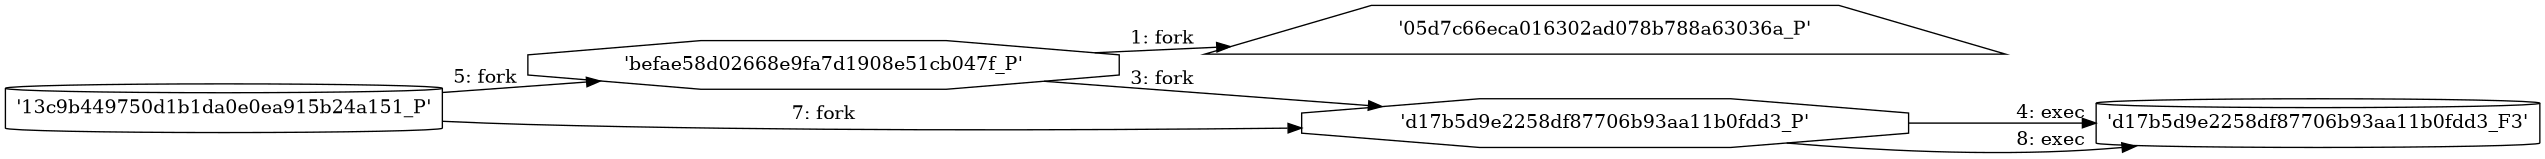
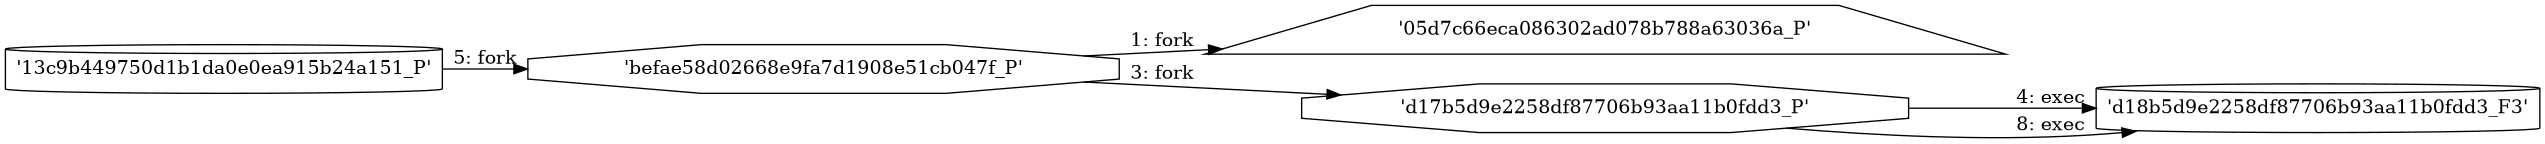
node "'05d7c66eca016302ad078b788a63036a_P'": label "'05d7c66eca016302ad078b788a63036a_P'" -> "'05d7c66eca086302ad078b788a63036a_P'"
node "'d17b5d9e2258df87706b93aa11b0fdd3_F3'": label "'d17b5d9e2258df87706b93aa11b0fdd3_F3'" -> "'d18b5d9e2258df87706b93aa11b0fdd3_F3'"
edge "'13c9b449750d1b1da0e0ea915b24a151_P'" -> "'d17b5d9e2258df87706b93aa11b0fdd3_P'": removed, label "7: fork"
